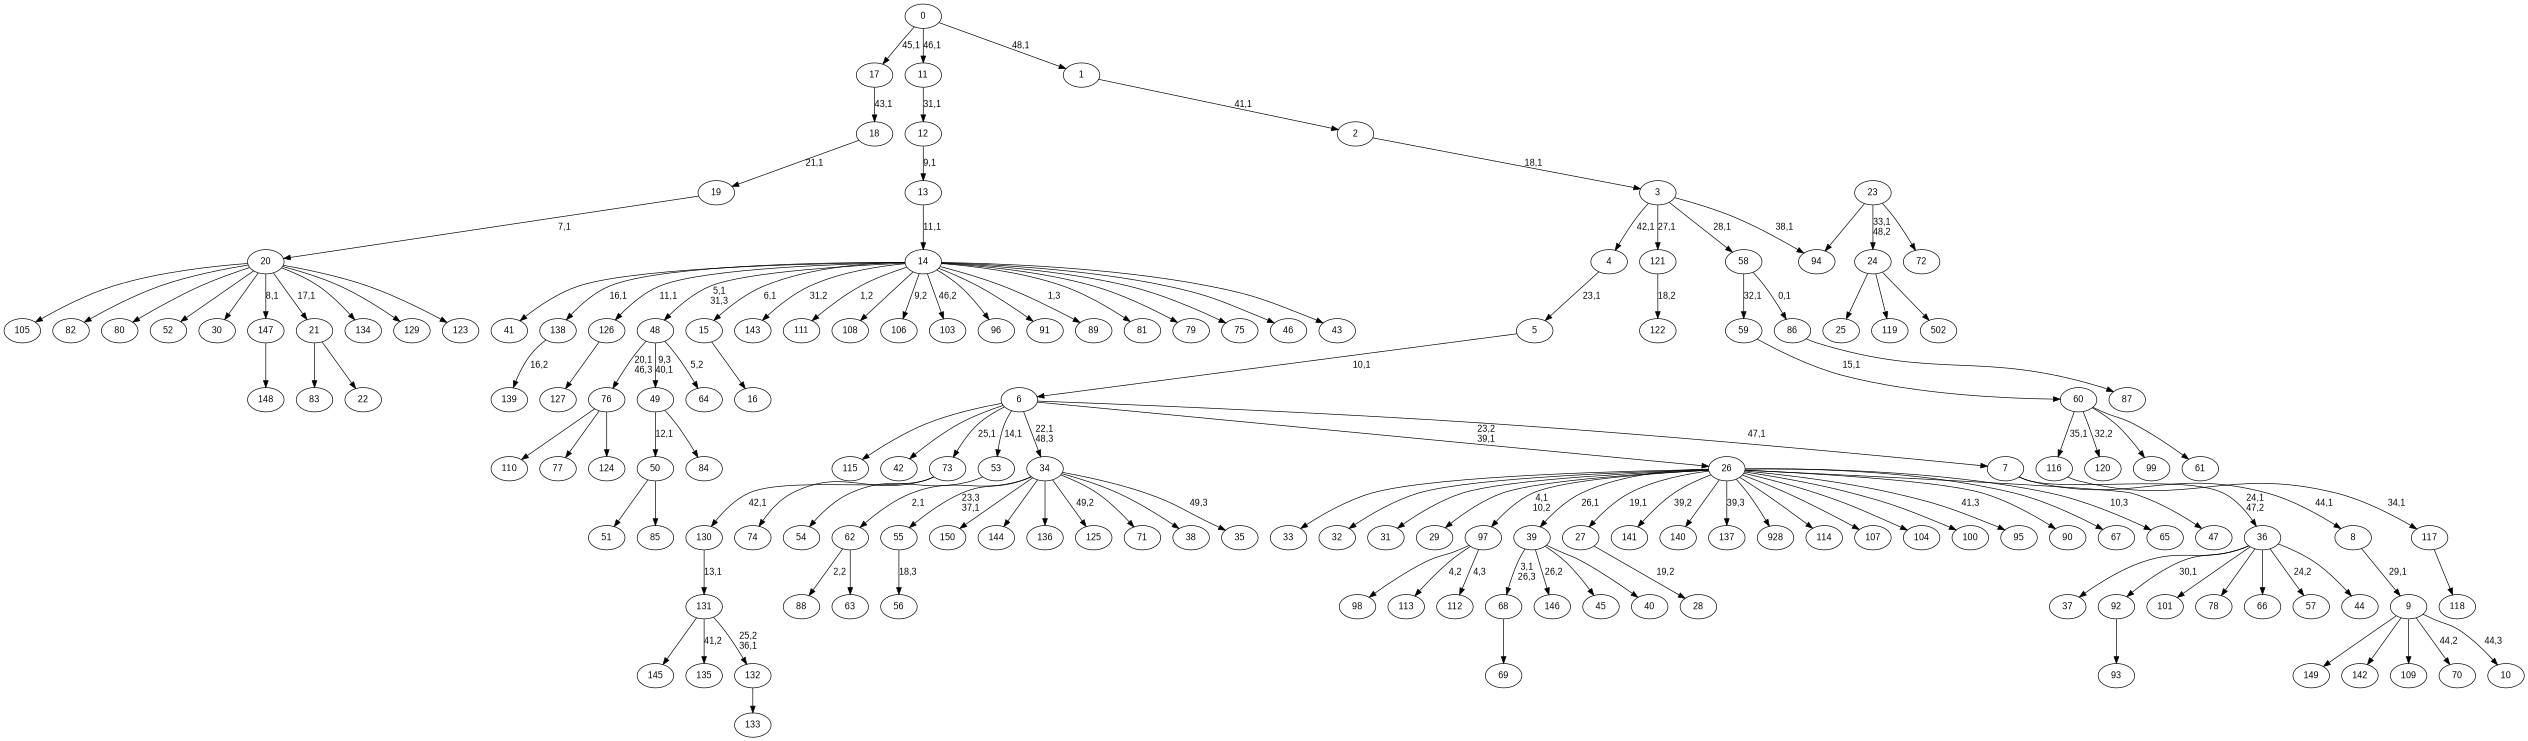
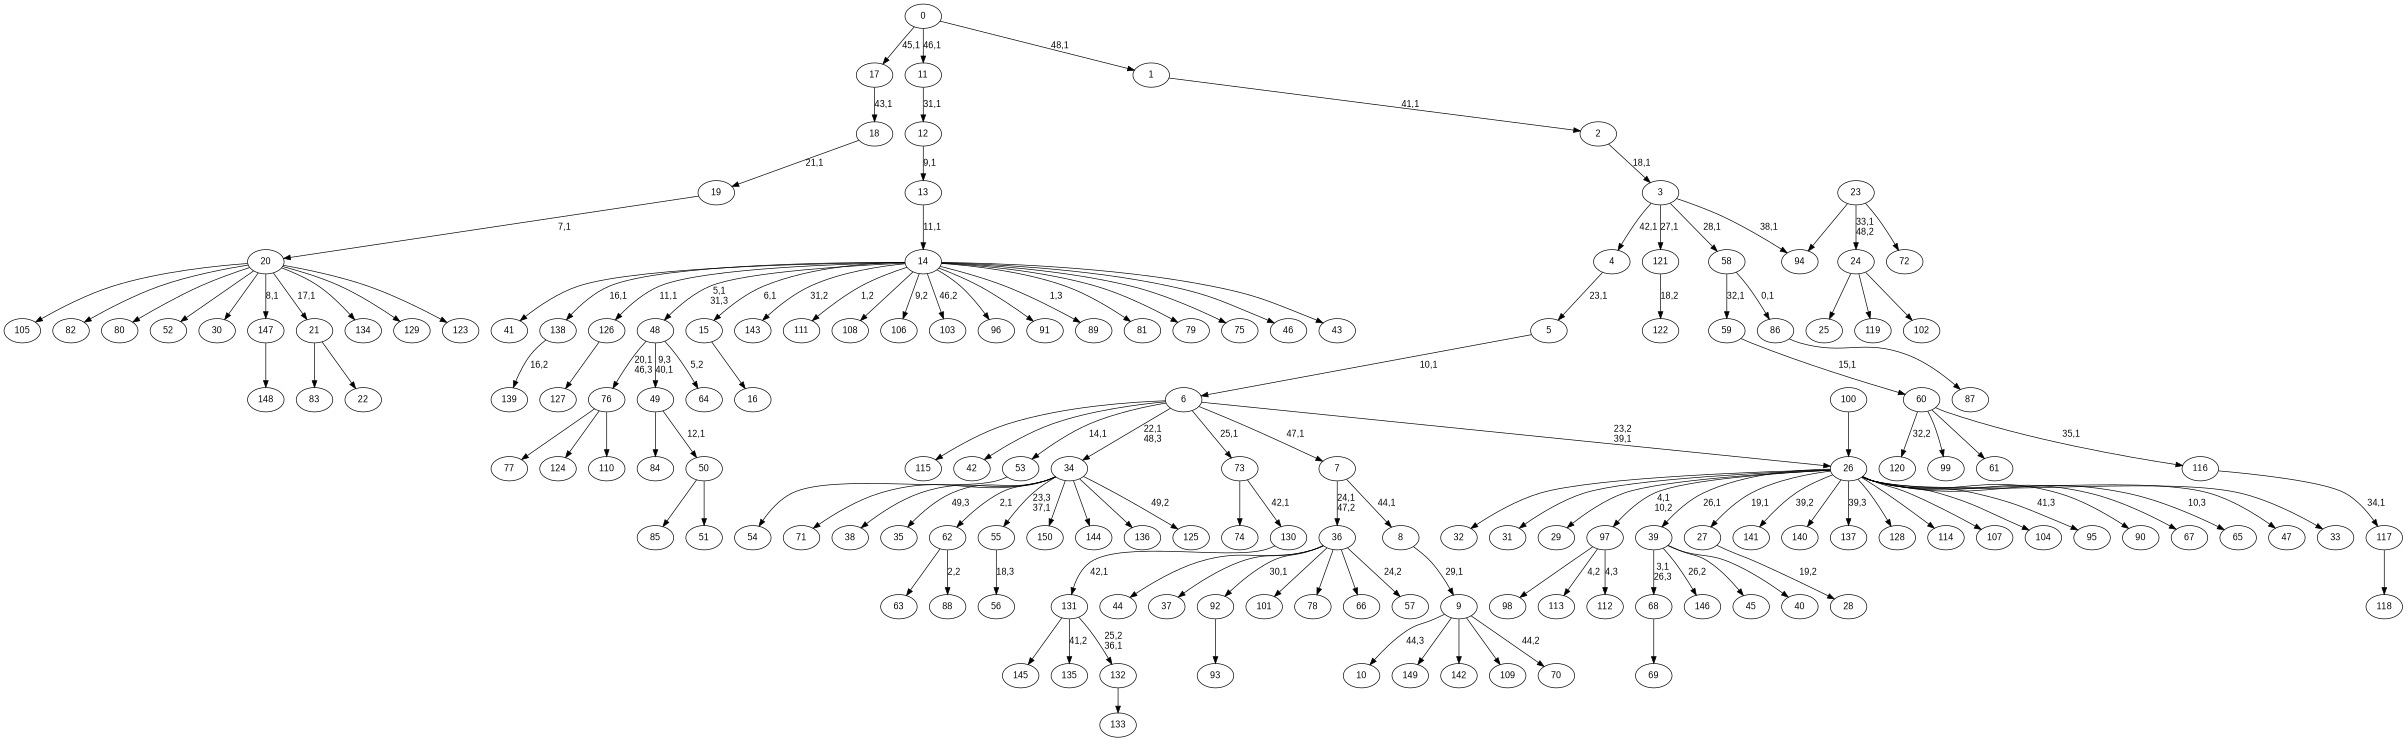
node "502": label "502" -> "102"
edge "26" -> "100": reversed
node "928": label "928" -> "128"
edge "130" -> "131": label "13,1" -> "42,1"
